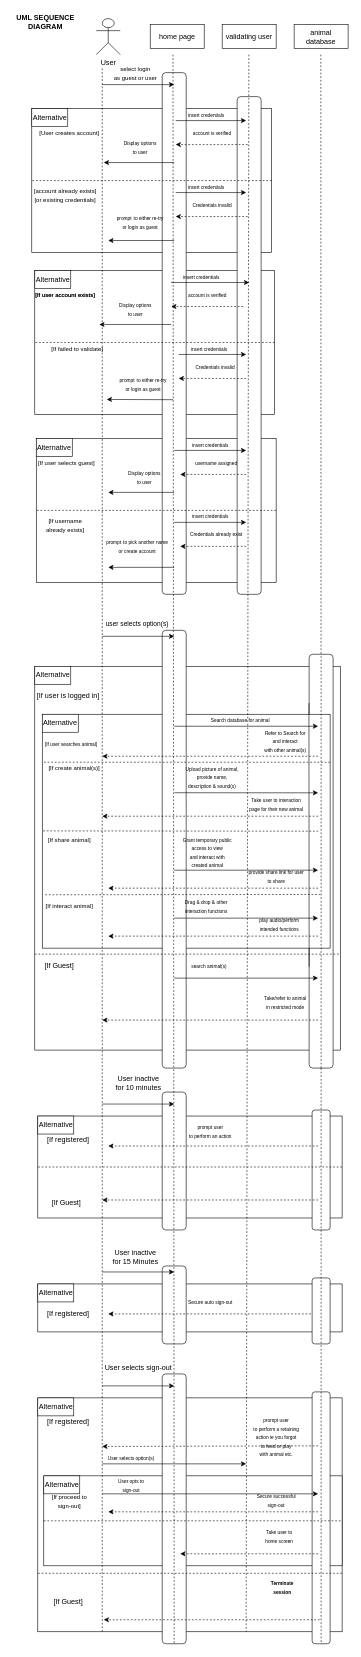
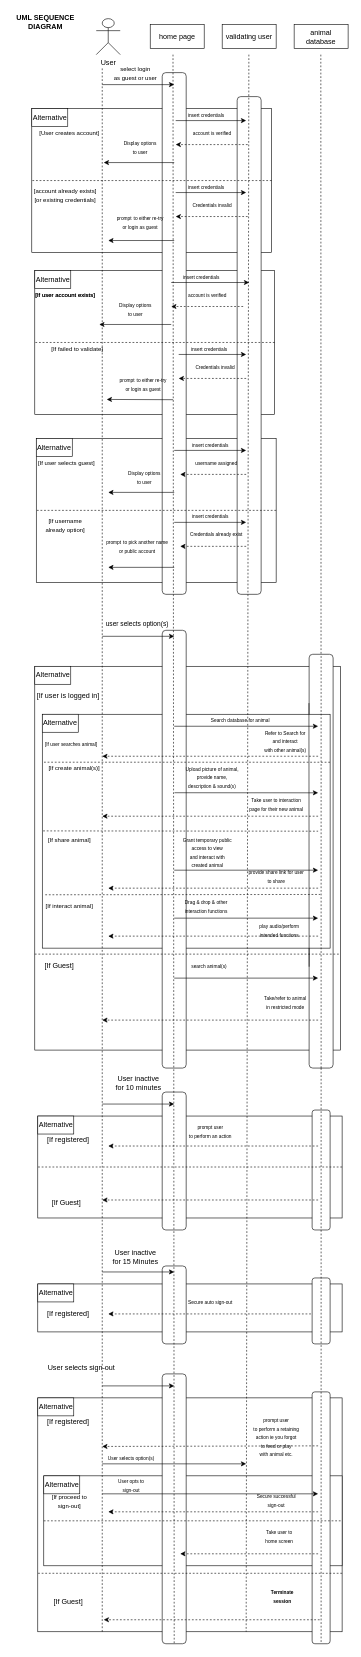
node "[If username already exists]": label "[If username already exists]" -> "[If username already option]"
node "prompt to pick another name or create account": label "prompt to pick another name or create account" -> "prompt to pick another name or public account"
node "play audio/perform intended functions": moved (279, 924) -> (279, 930)
node "User selects sign-out": moved (138, 1368) -> (81, 1368)
node "Terminate session": moved (282, 1587) -> (282, 1596)
